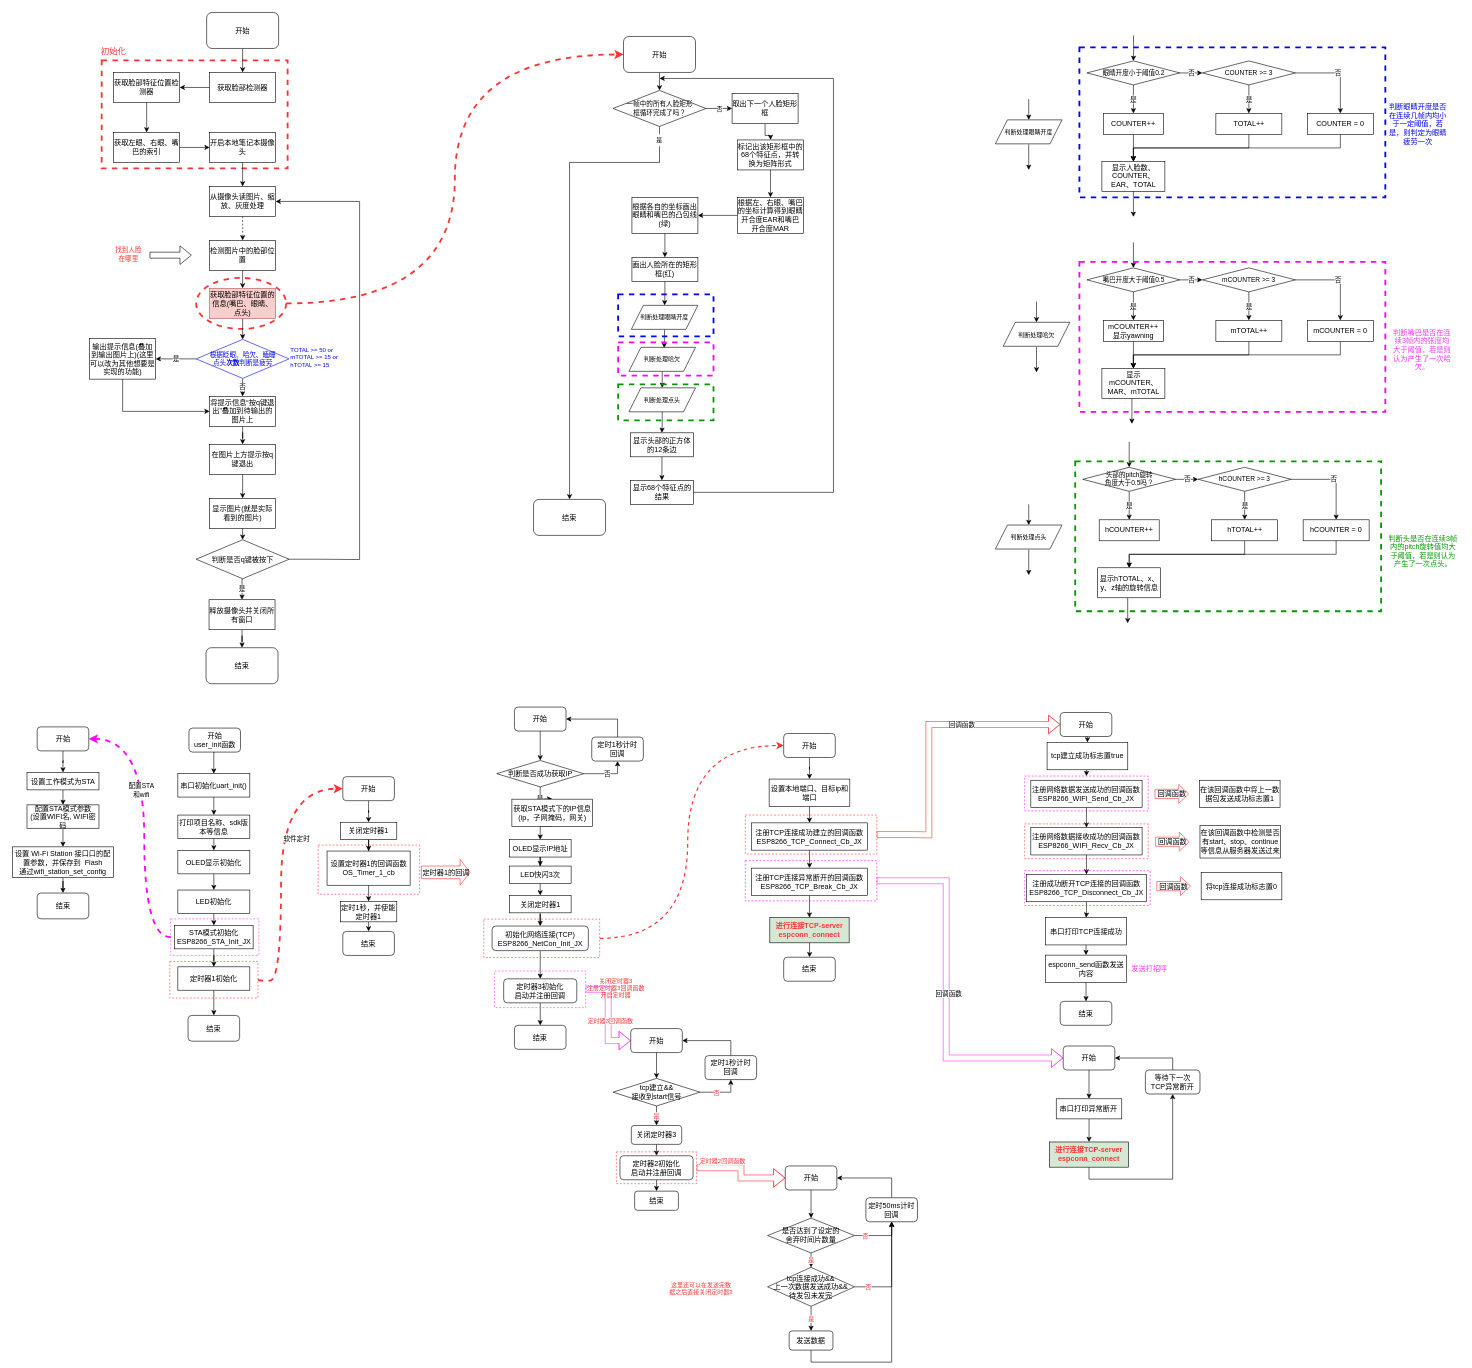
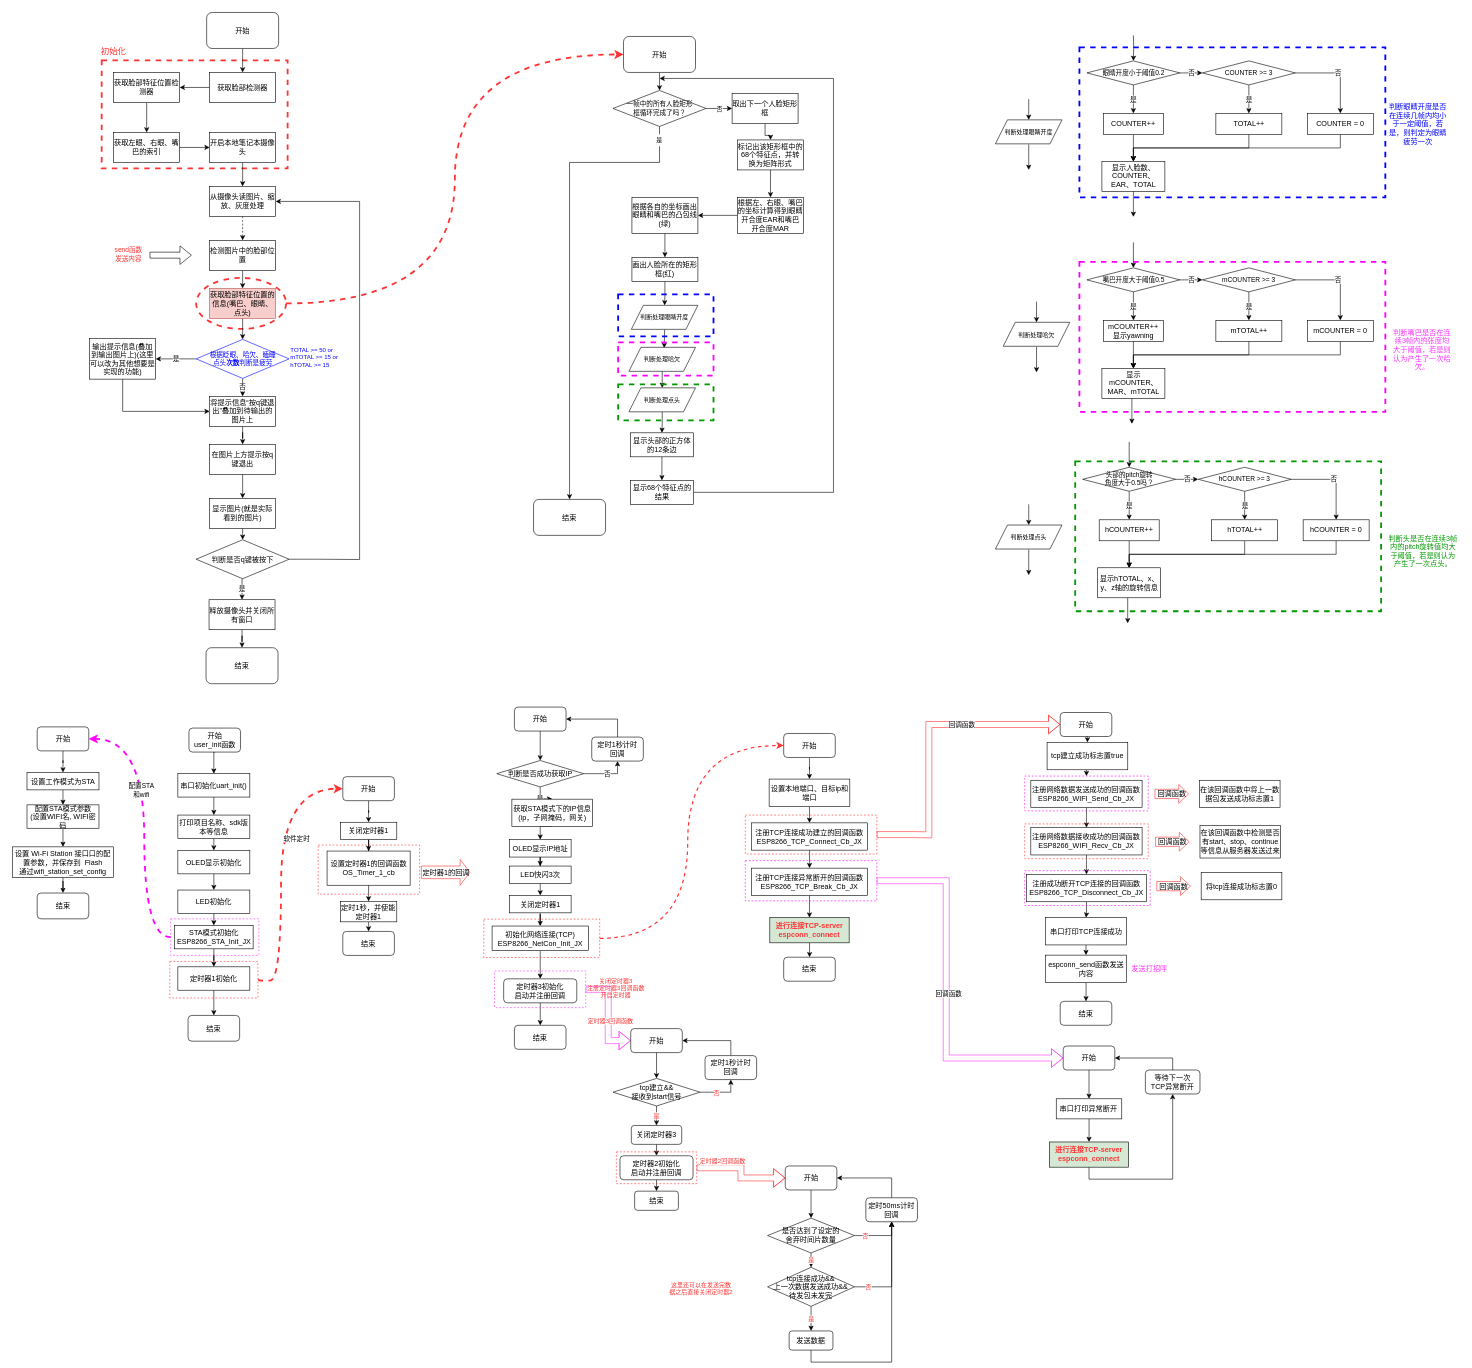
node "找到人脸在哪里": label "找到人脸在哪里" -> "send函数发送内容"
edge "hCOUNTER++" -> "显示hTOTAL、x、y、z轴的旋转信息": added
node "初始化网络连接(TCP) ESP8266_NetCon_Init_JX": shape rounded rectangle -> rectangle
